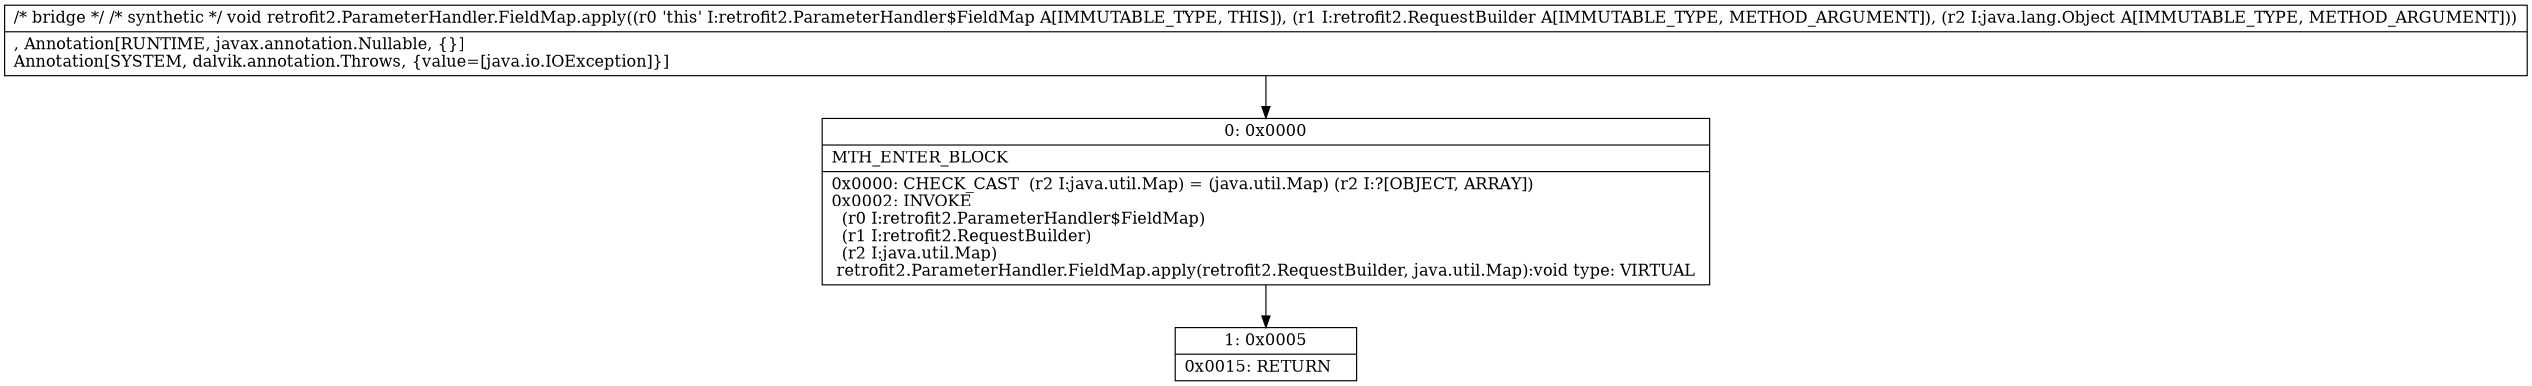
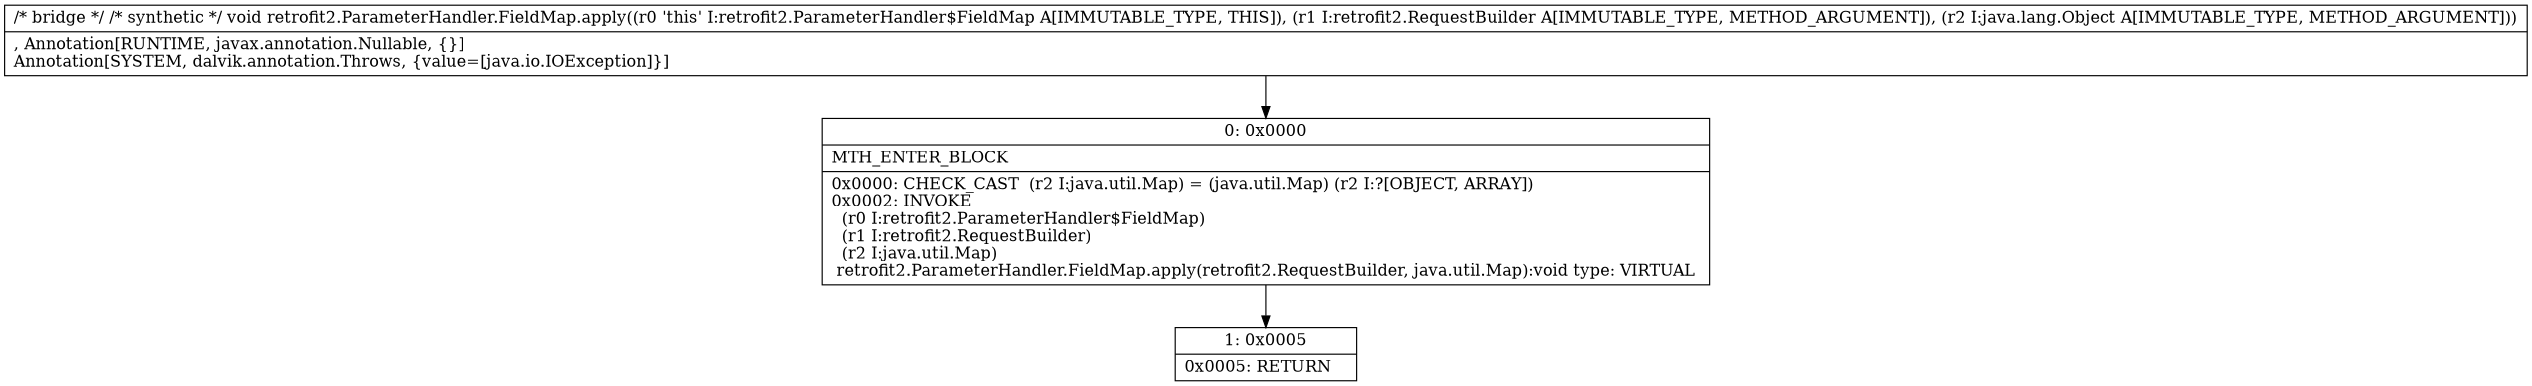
node "1: 0x0005": text "0x0015: RETURN" -> "0x0005: RETURN"
